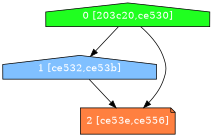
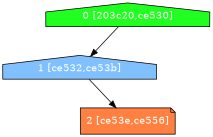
edge "0 [203c20,ce530]" -> "2 [ce53e,ce556]": removed
